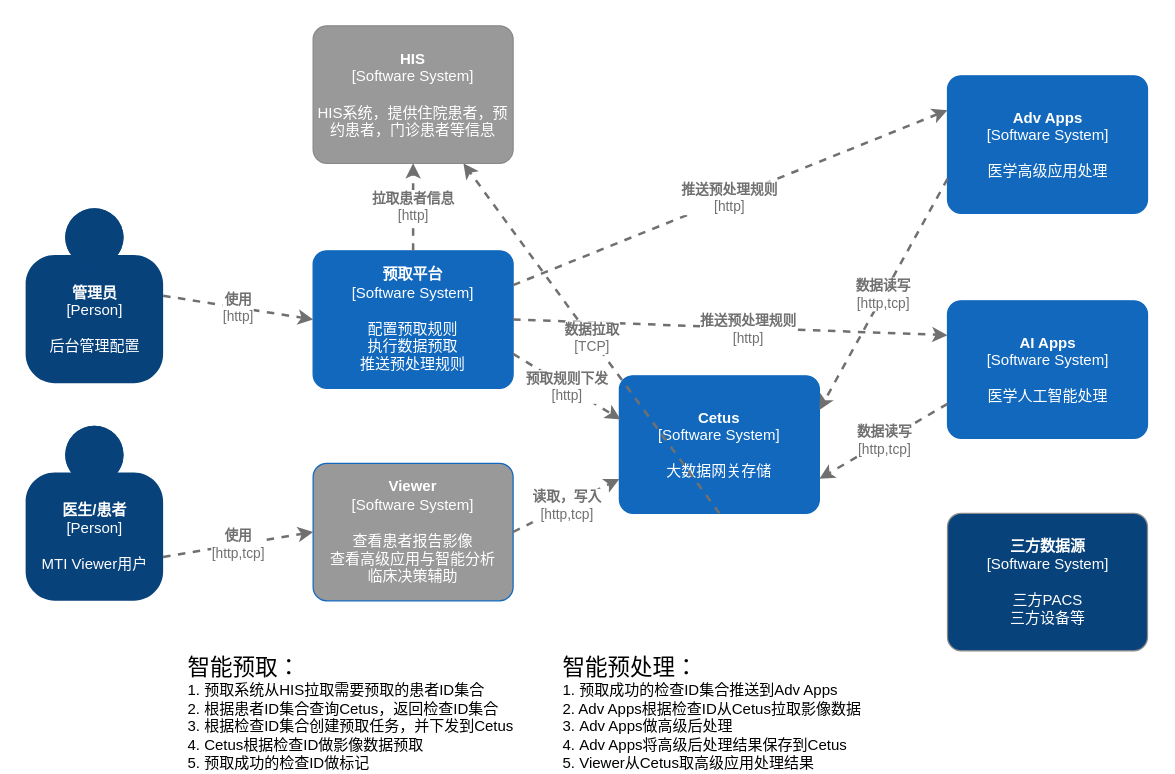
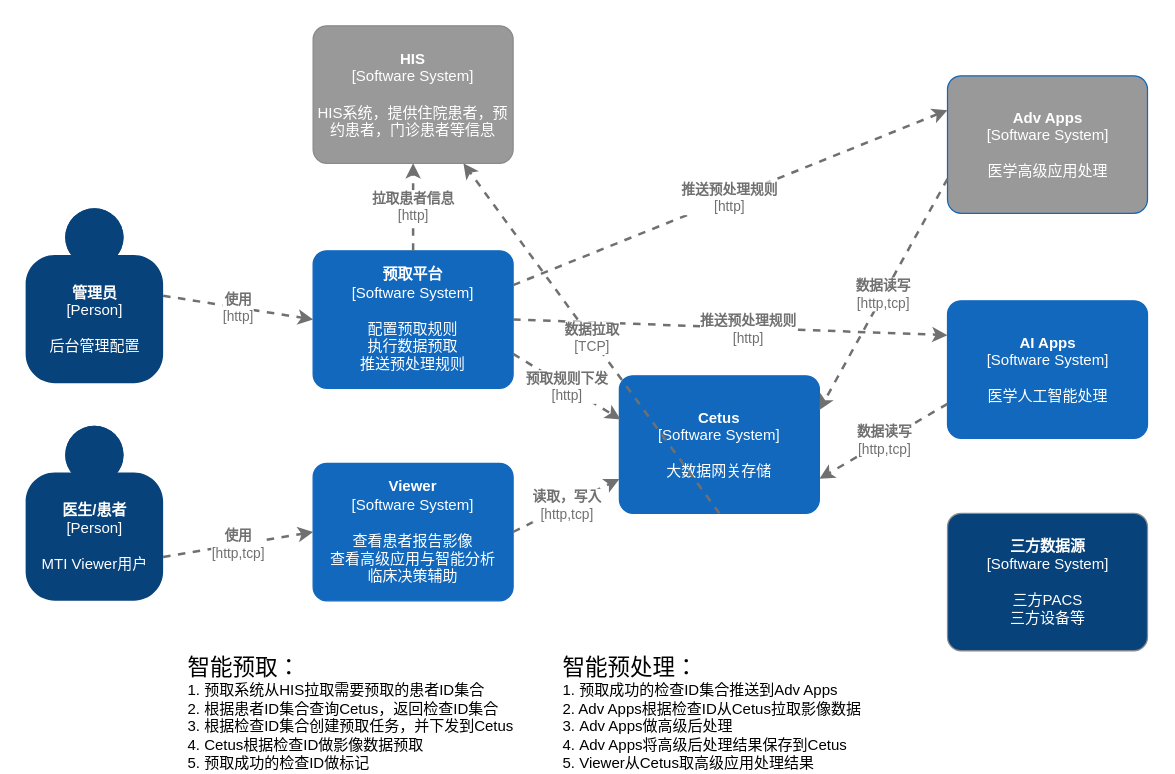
node "Adv Apps [Software System] 医学高级应用处理": fillcolor #1168bd -> #999999
node "Viewer [Software System] 查看患者报告影像 查看高级应用与智能分析 临床决策辅助": fillcolor #999999 -> #1168bd
